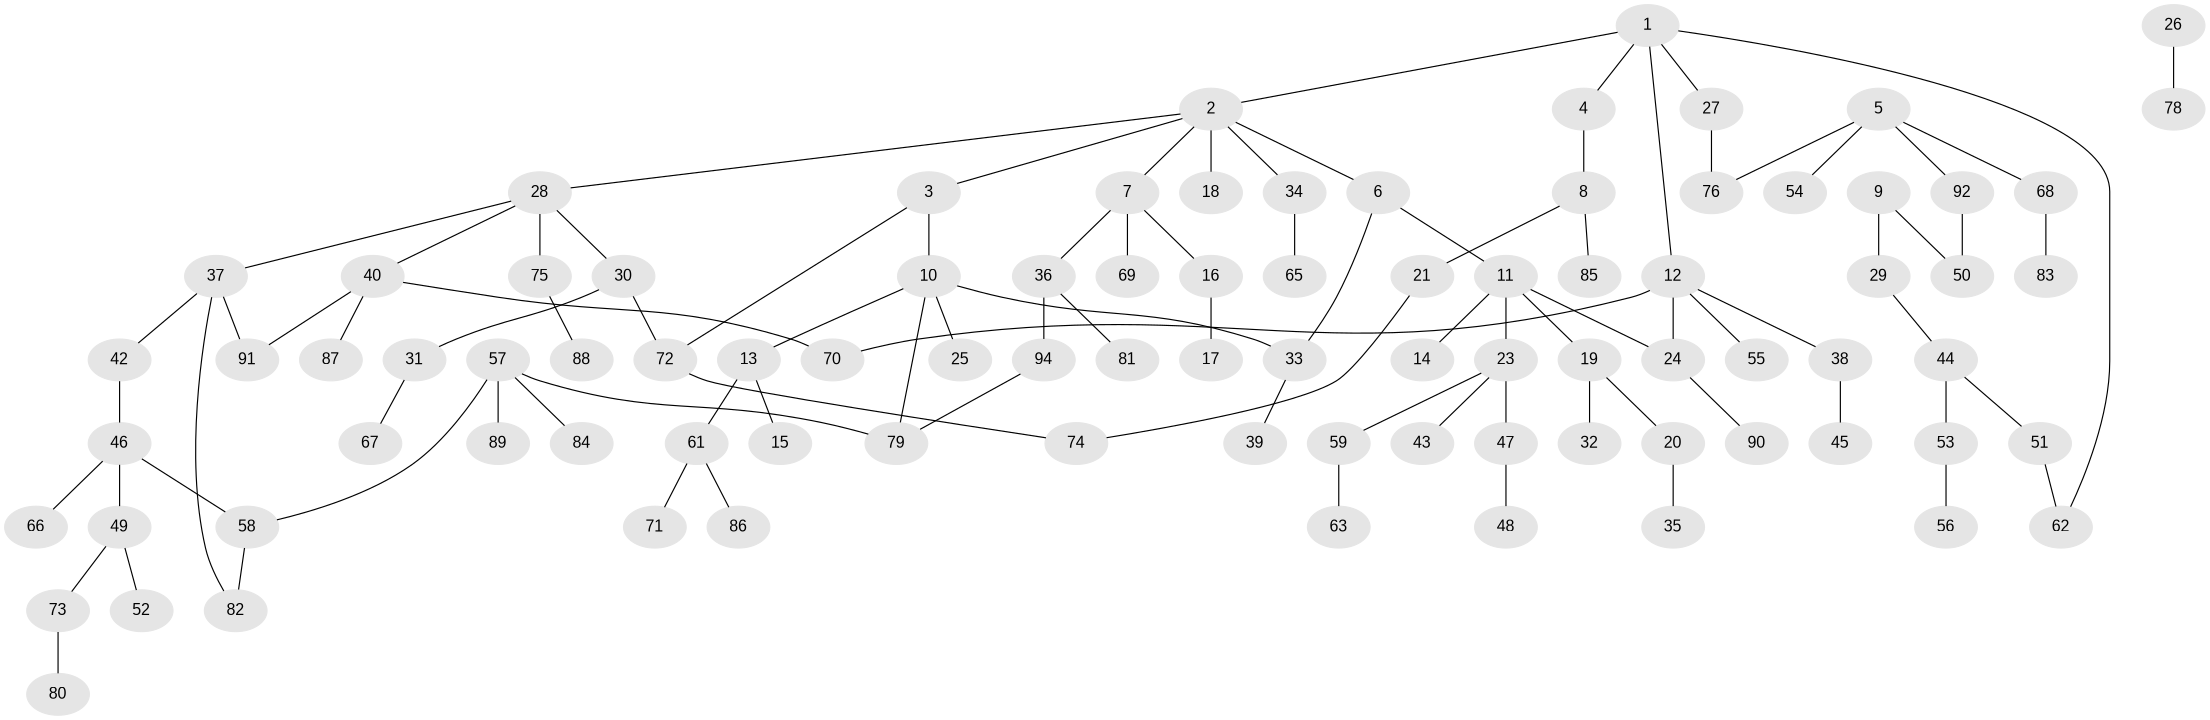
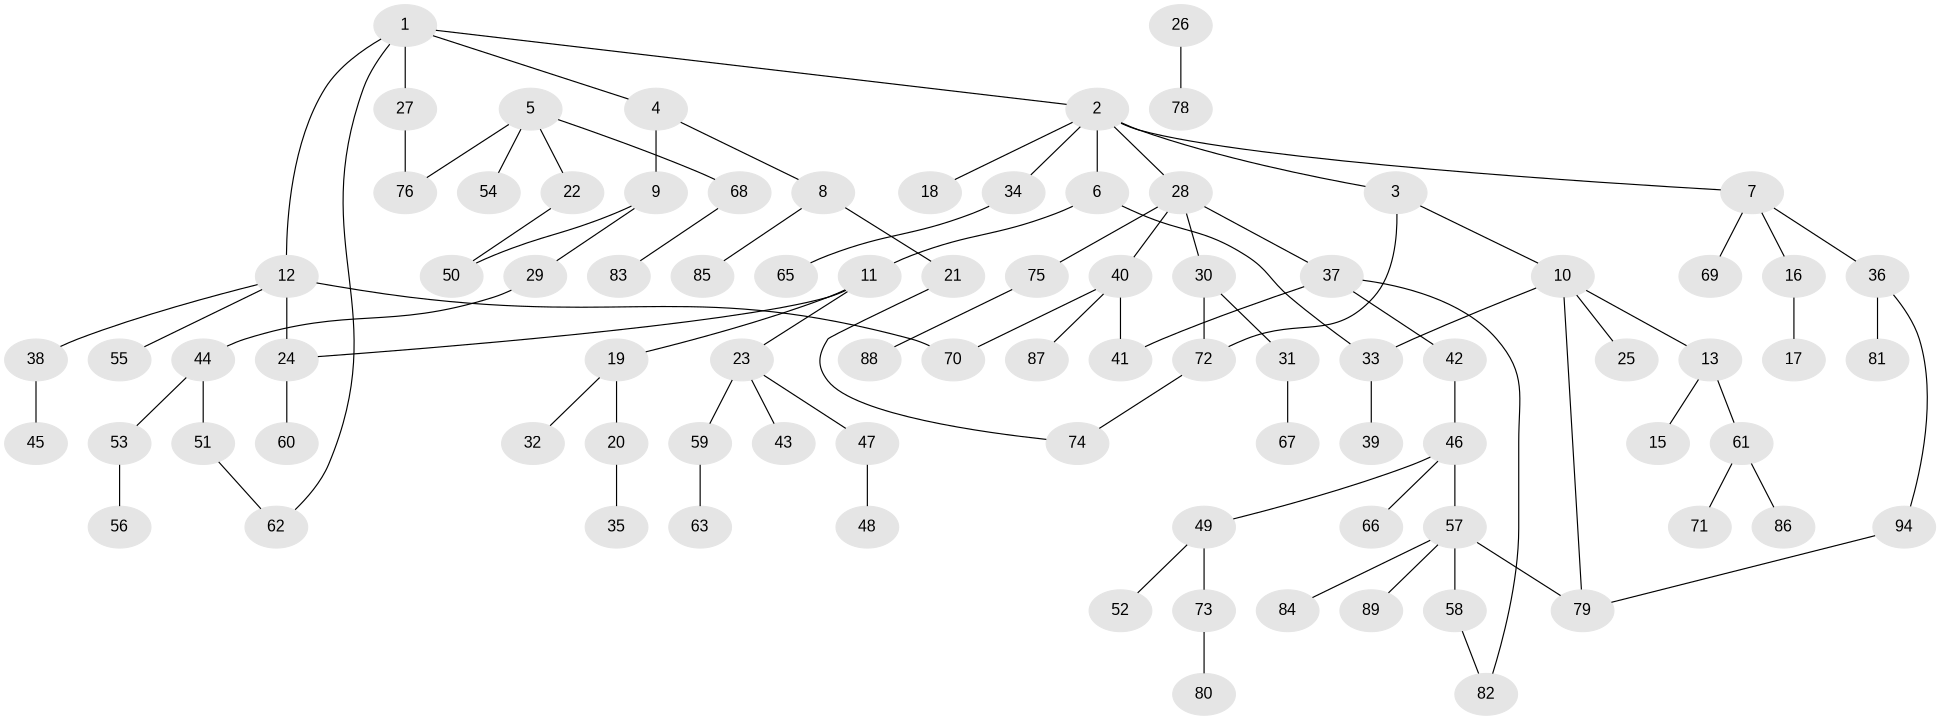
edge "4" -- "9": added
node "92": label "92" -> "22"
node "91": label "91" -> "41"
node "14": removed
node "90": label "90" -> "60"
edge "46" -- "58": now "46" -- "57"
